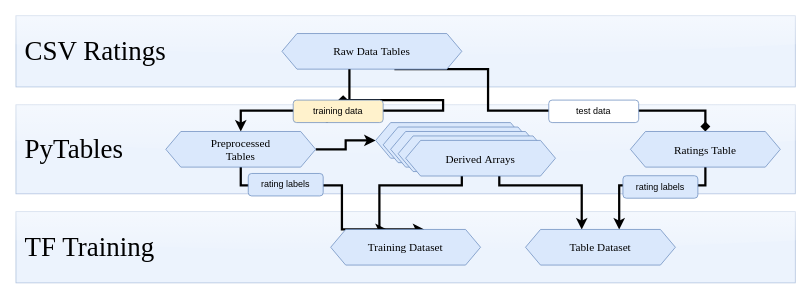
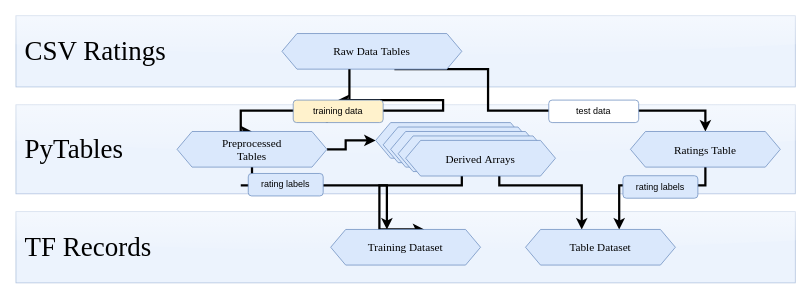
edge "Raw Data Tables" -> "training data": arrowhead diamond -> classic
edge "Raw Data Tables" -> "Ratings Table": arrowhead diamond -> classic
node "Preprocessed Tables": moved (240, 149) -> (252, 149)
node "TF Training": label "TF Training" -> "TF Records"
